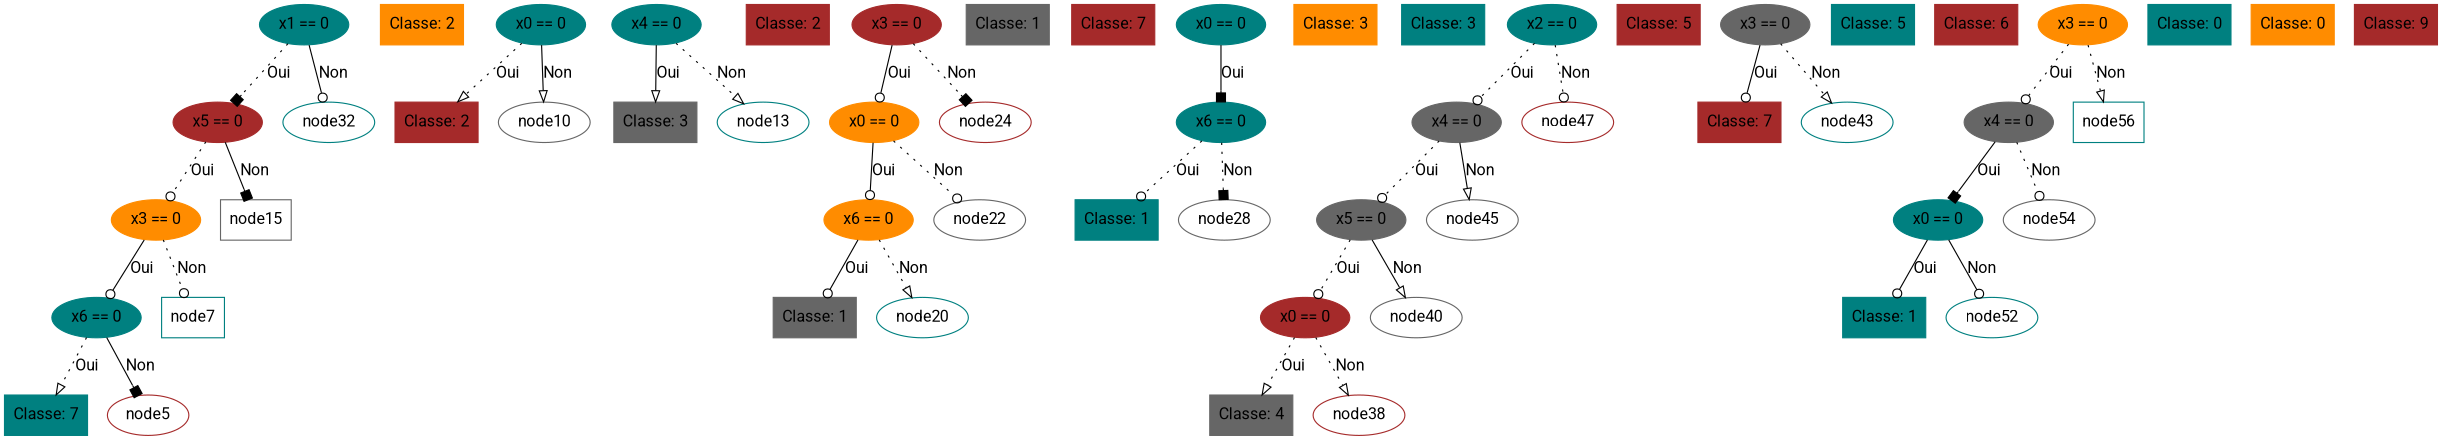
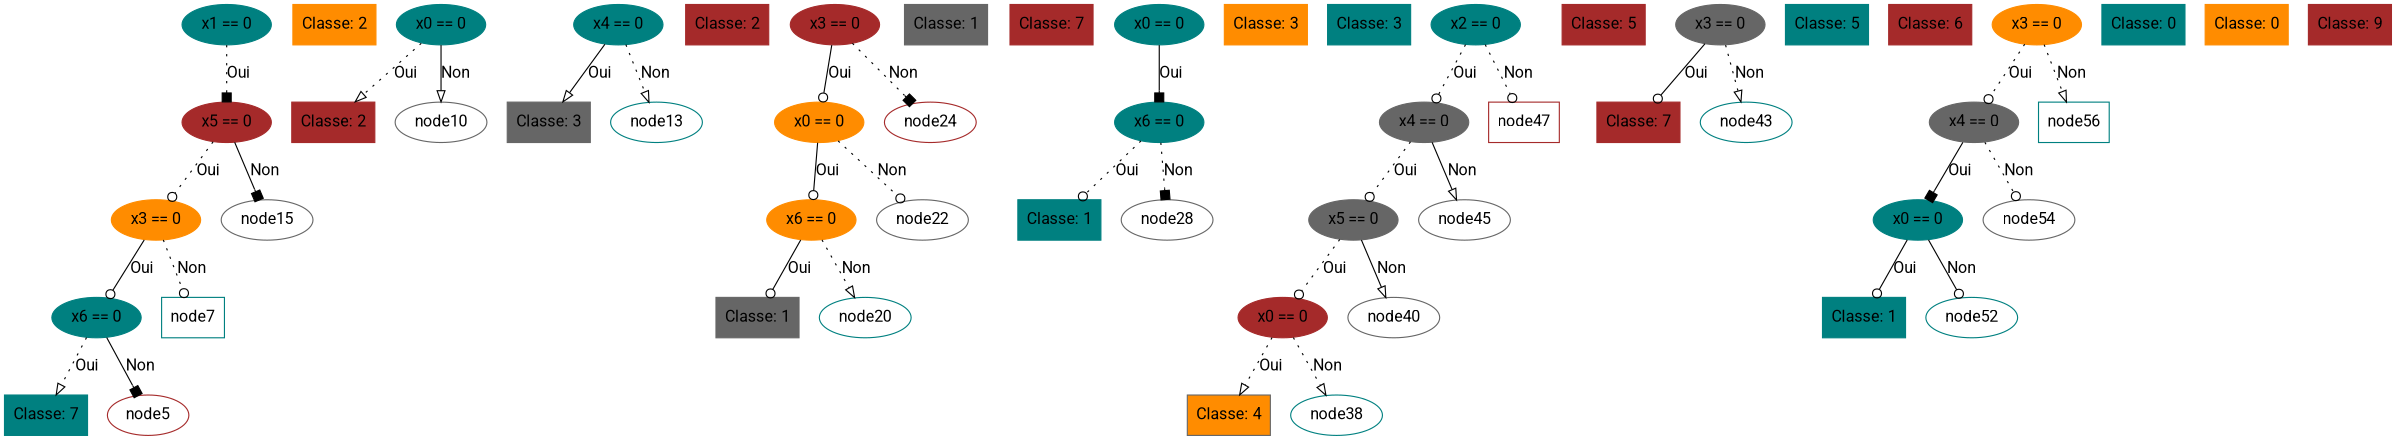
node "node32": removed
node "node47": shape ellipse -> box
node "node15": shape box -> ellipse
node "Classe: 4": fillcolor gray40 -> darkorange
node "node38": color brown -> teal
